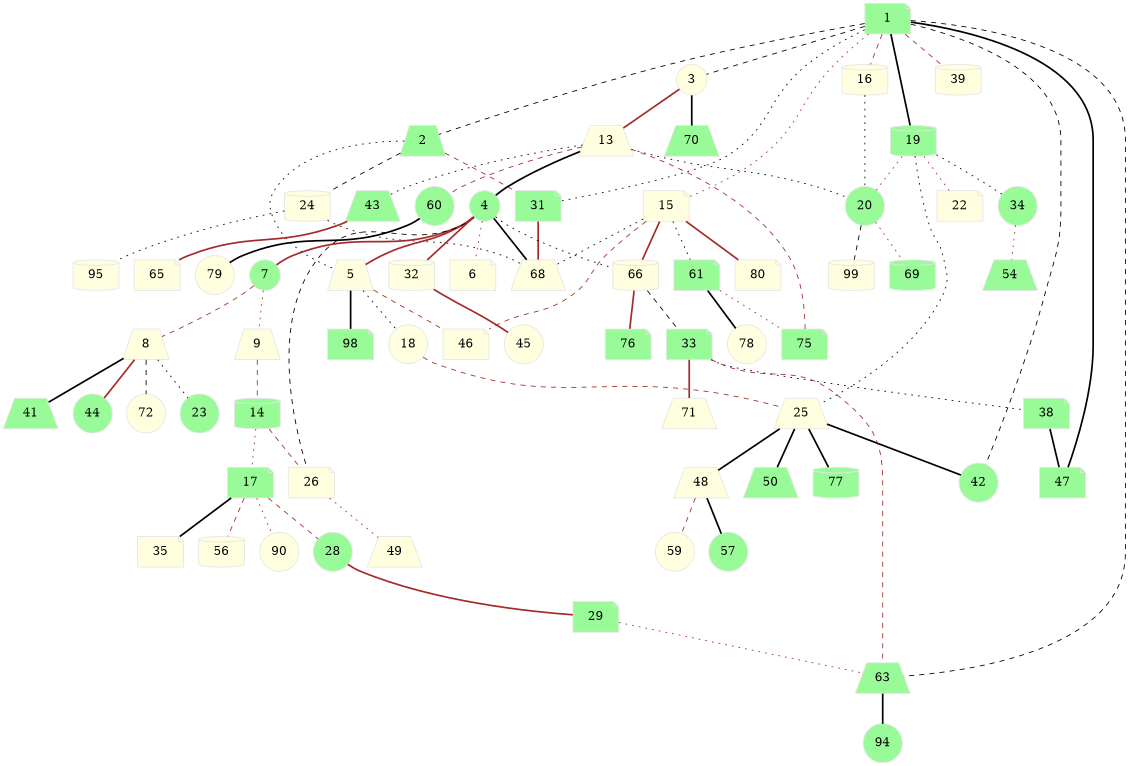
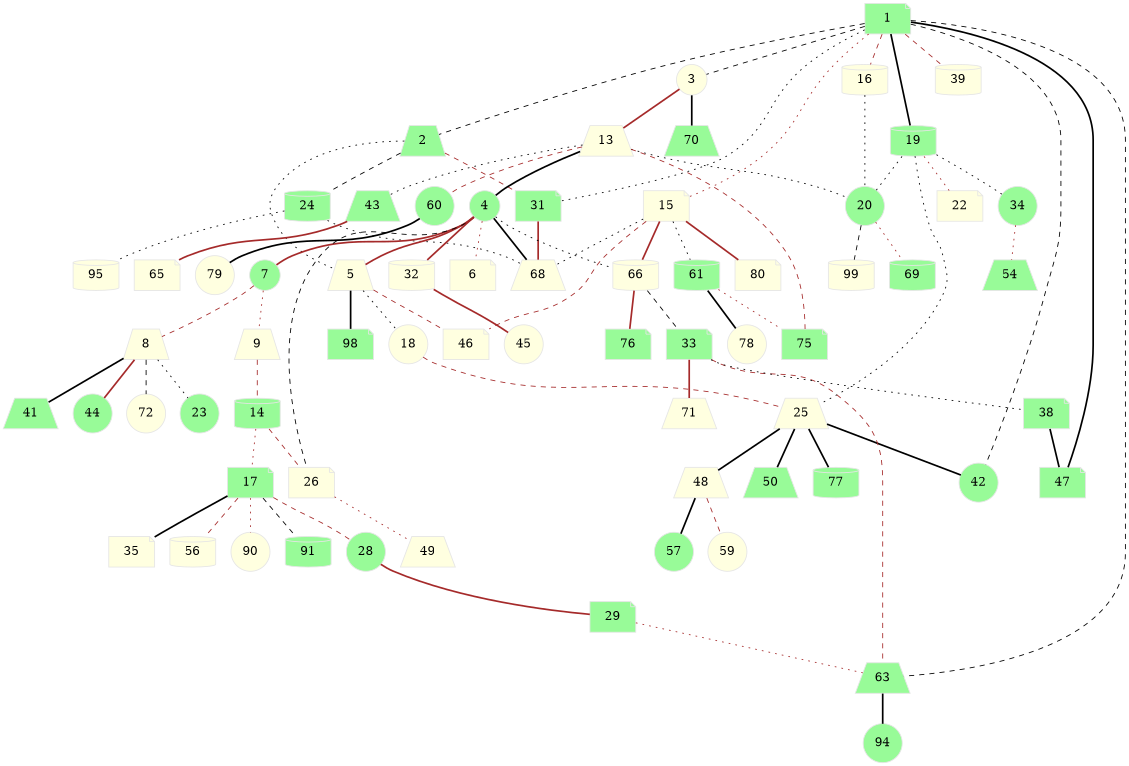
edge "19" -- "20": color brown -> black
node "24": fillcolor lightyellow -> palegreen
node "61": shape note -> cylinder
node "91": added
